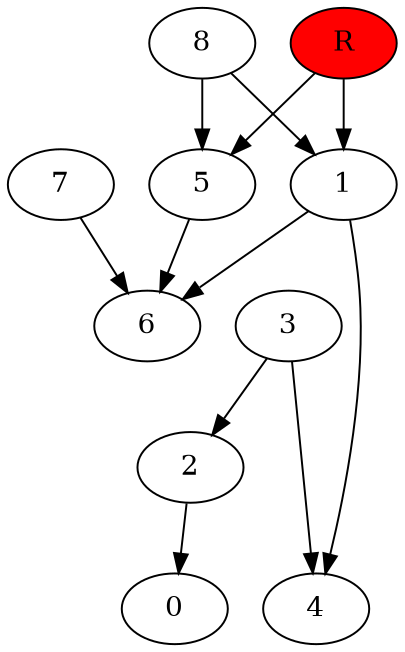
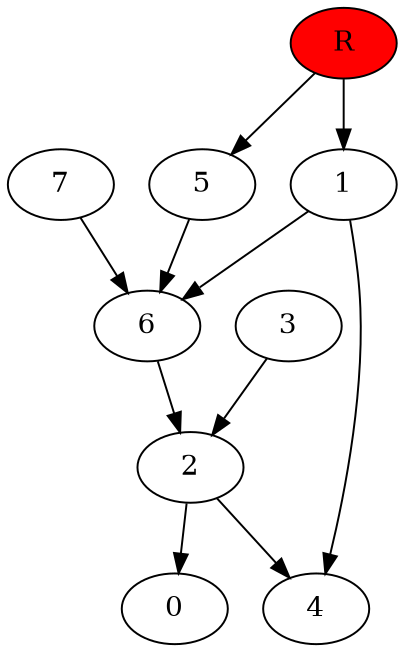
node "8": removed
edge "6" -> "2": added
edge "3" -> "4": now "2" -> "4"
